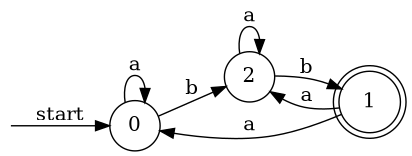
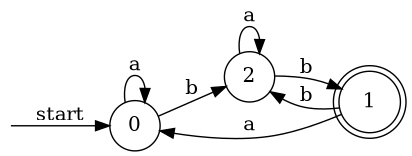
edge "1" -> "2": label "a" -> "b"
